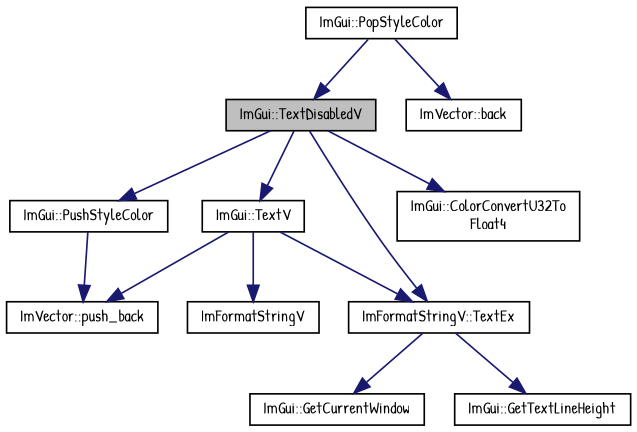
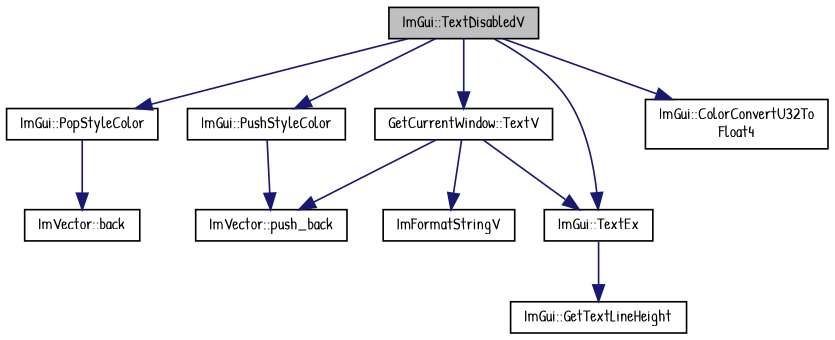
edge "ImGui::PopStyleColor" -> "ImGui::TextDisabledV": reversed
node "ImGui::TextV": label "ImGui::TextV" -> "GetCurrentWindow::TextV"
node "ImFormatStringV::TextEx": label "ImFormatStringV::TextEx" -> "ImGui::TextEx"
node "ImGui::GetCurrentWindow": removed
